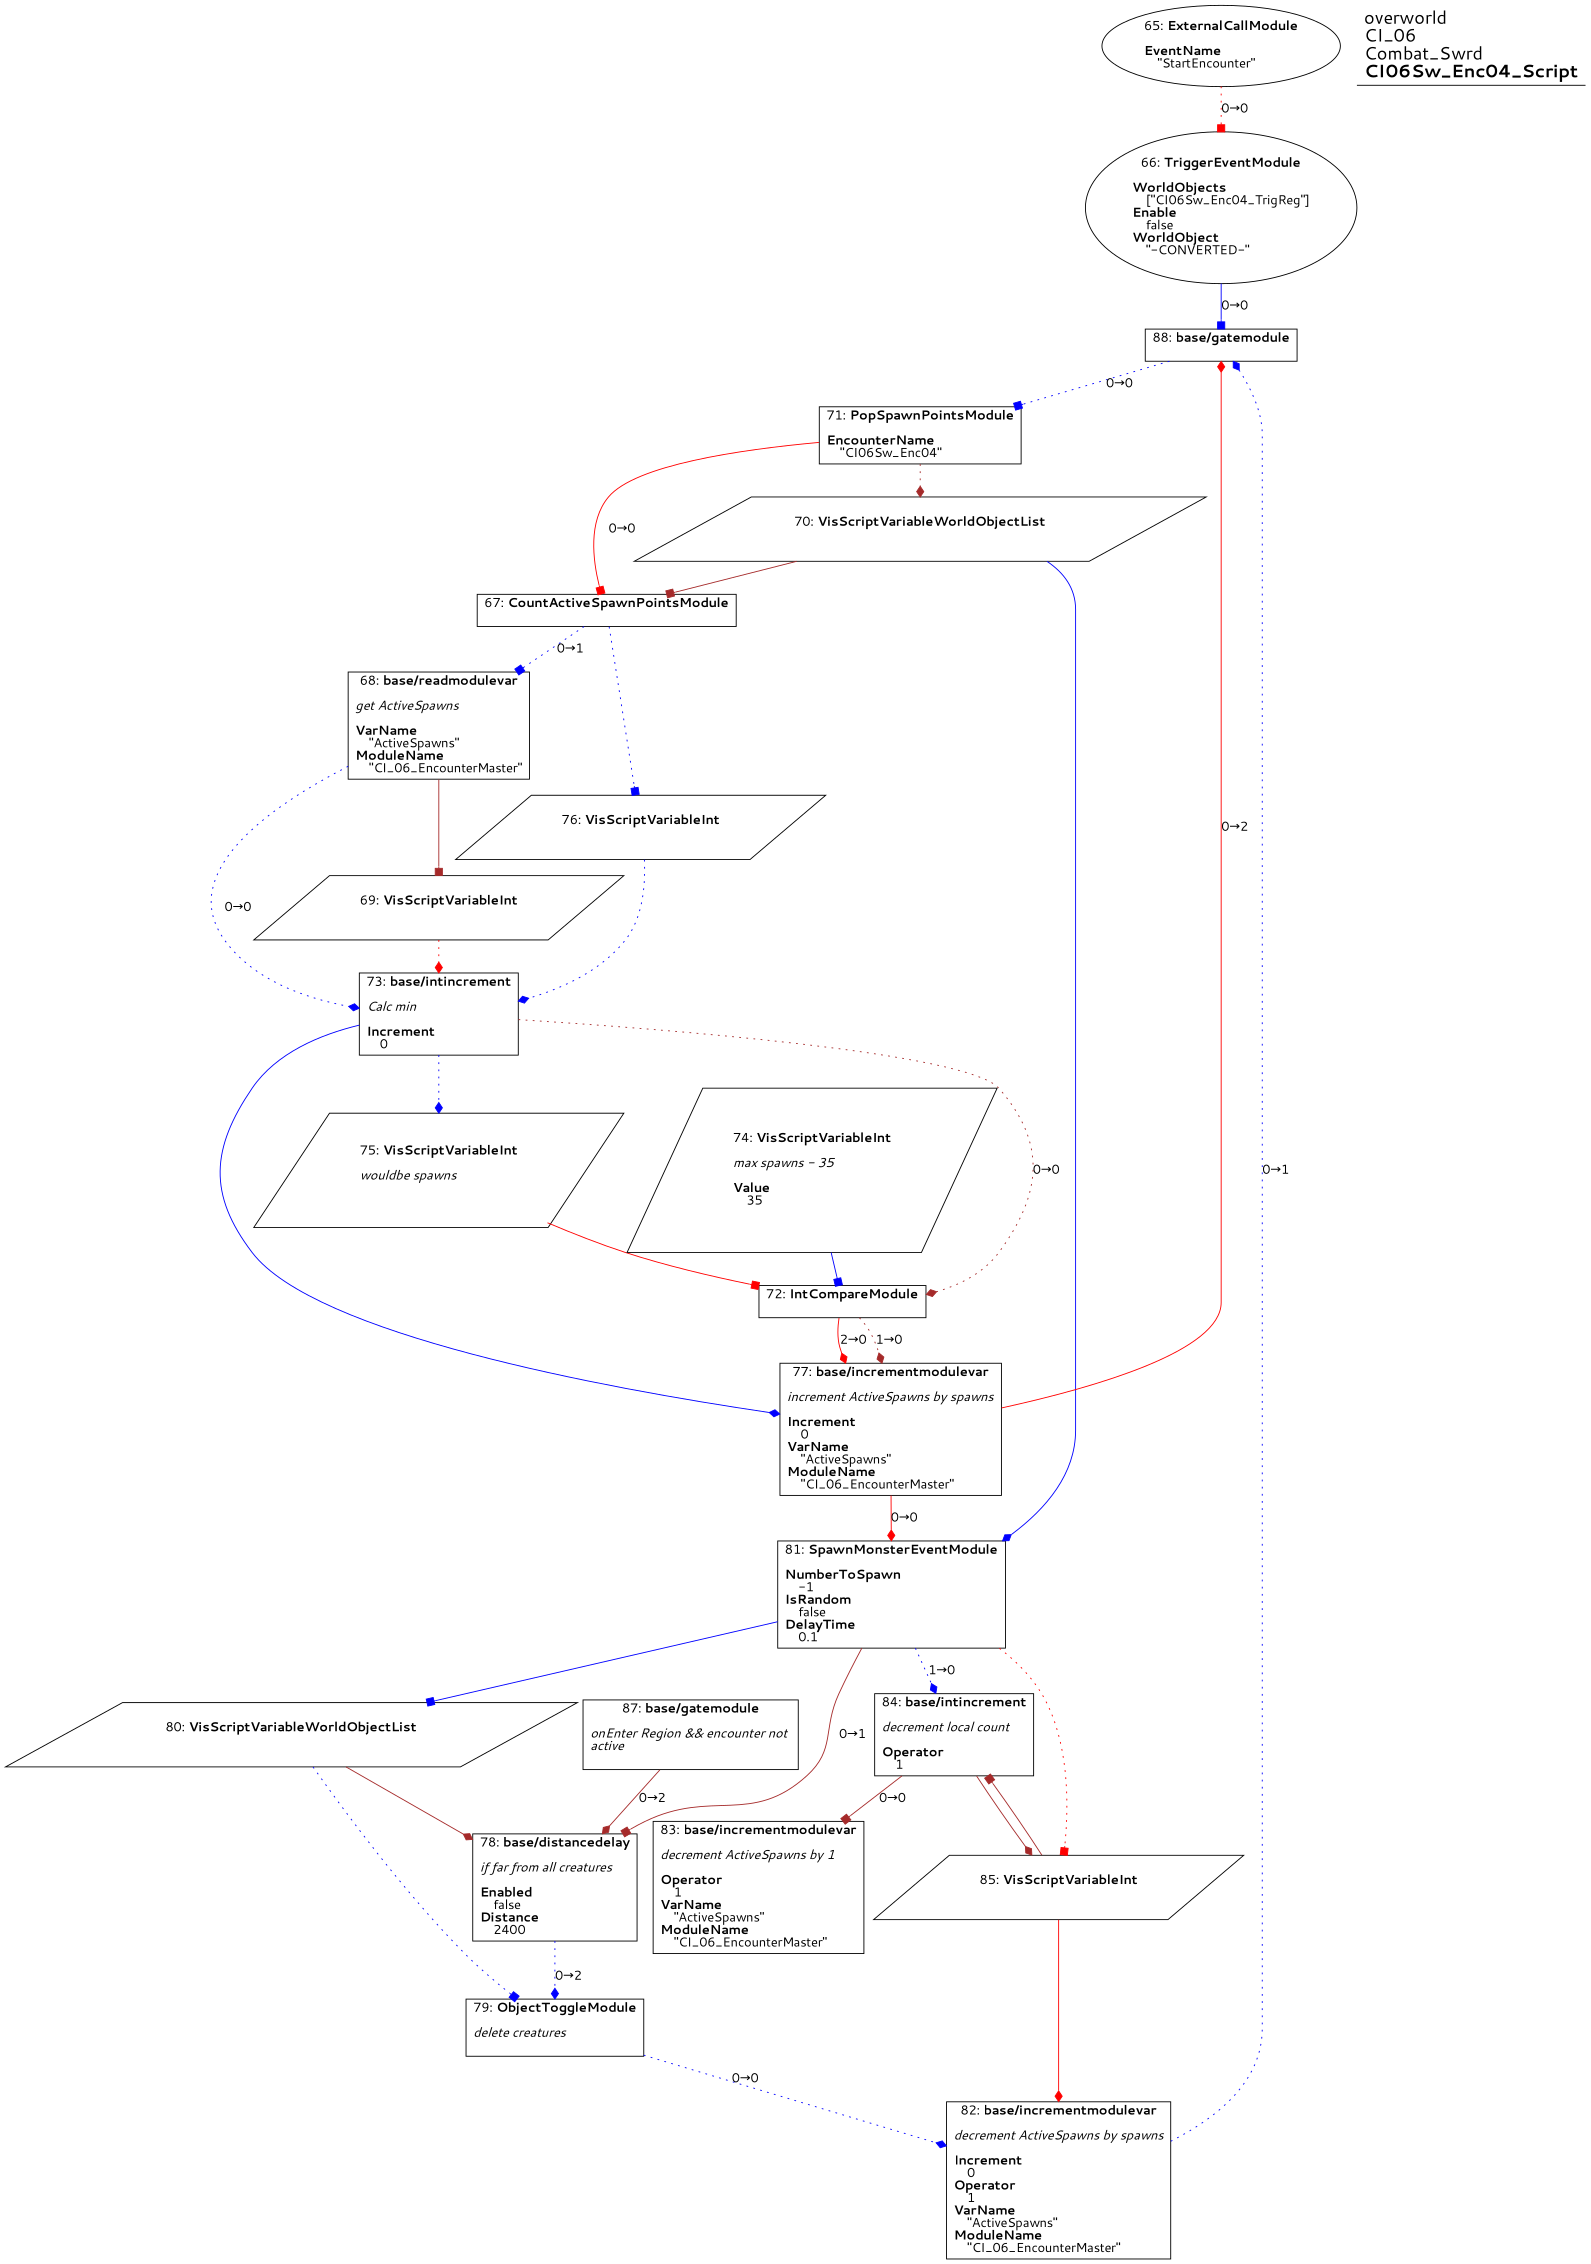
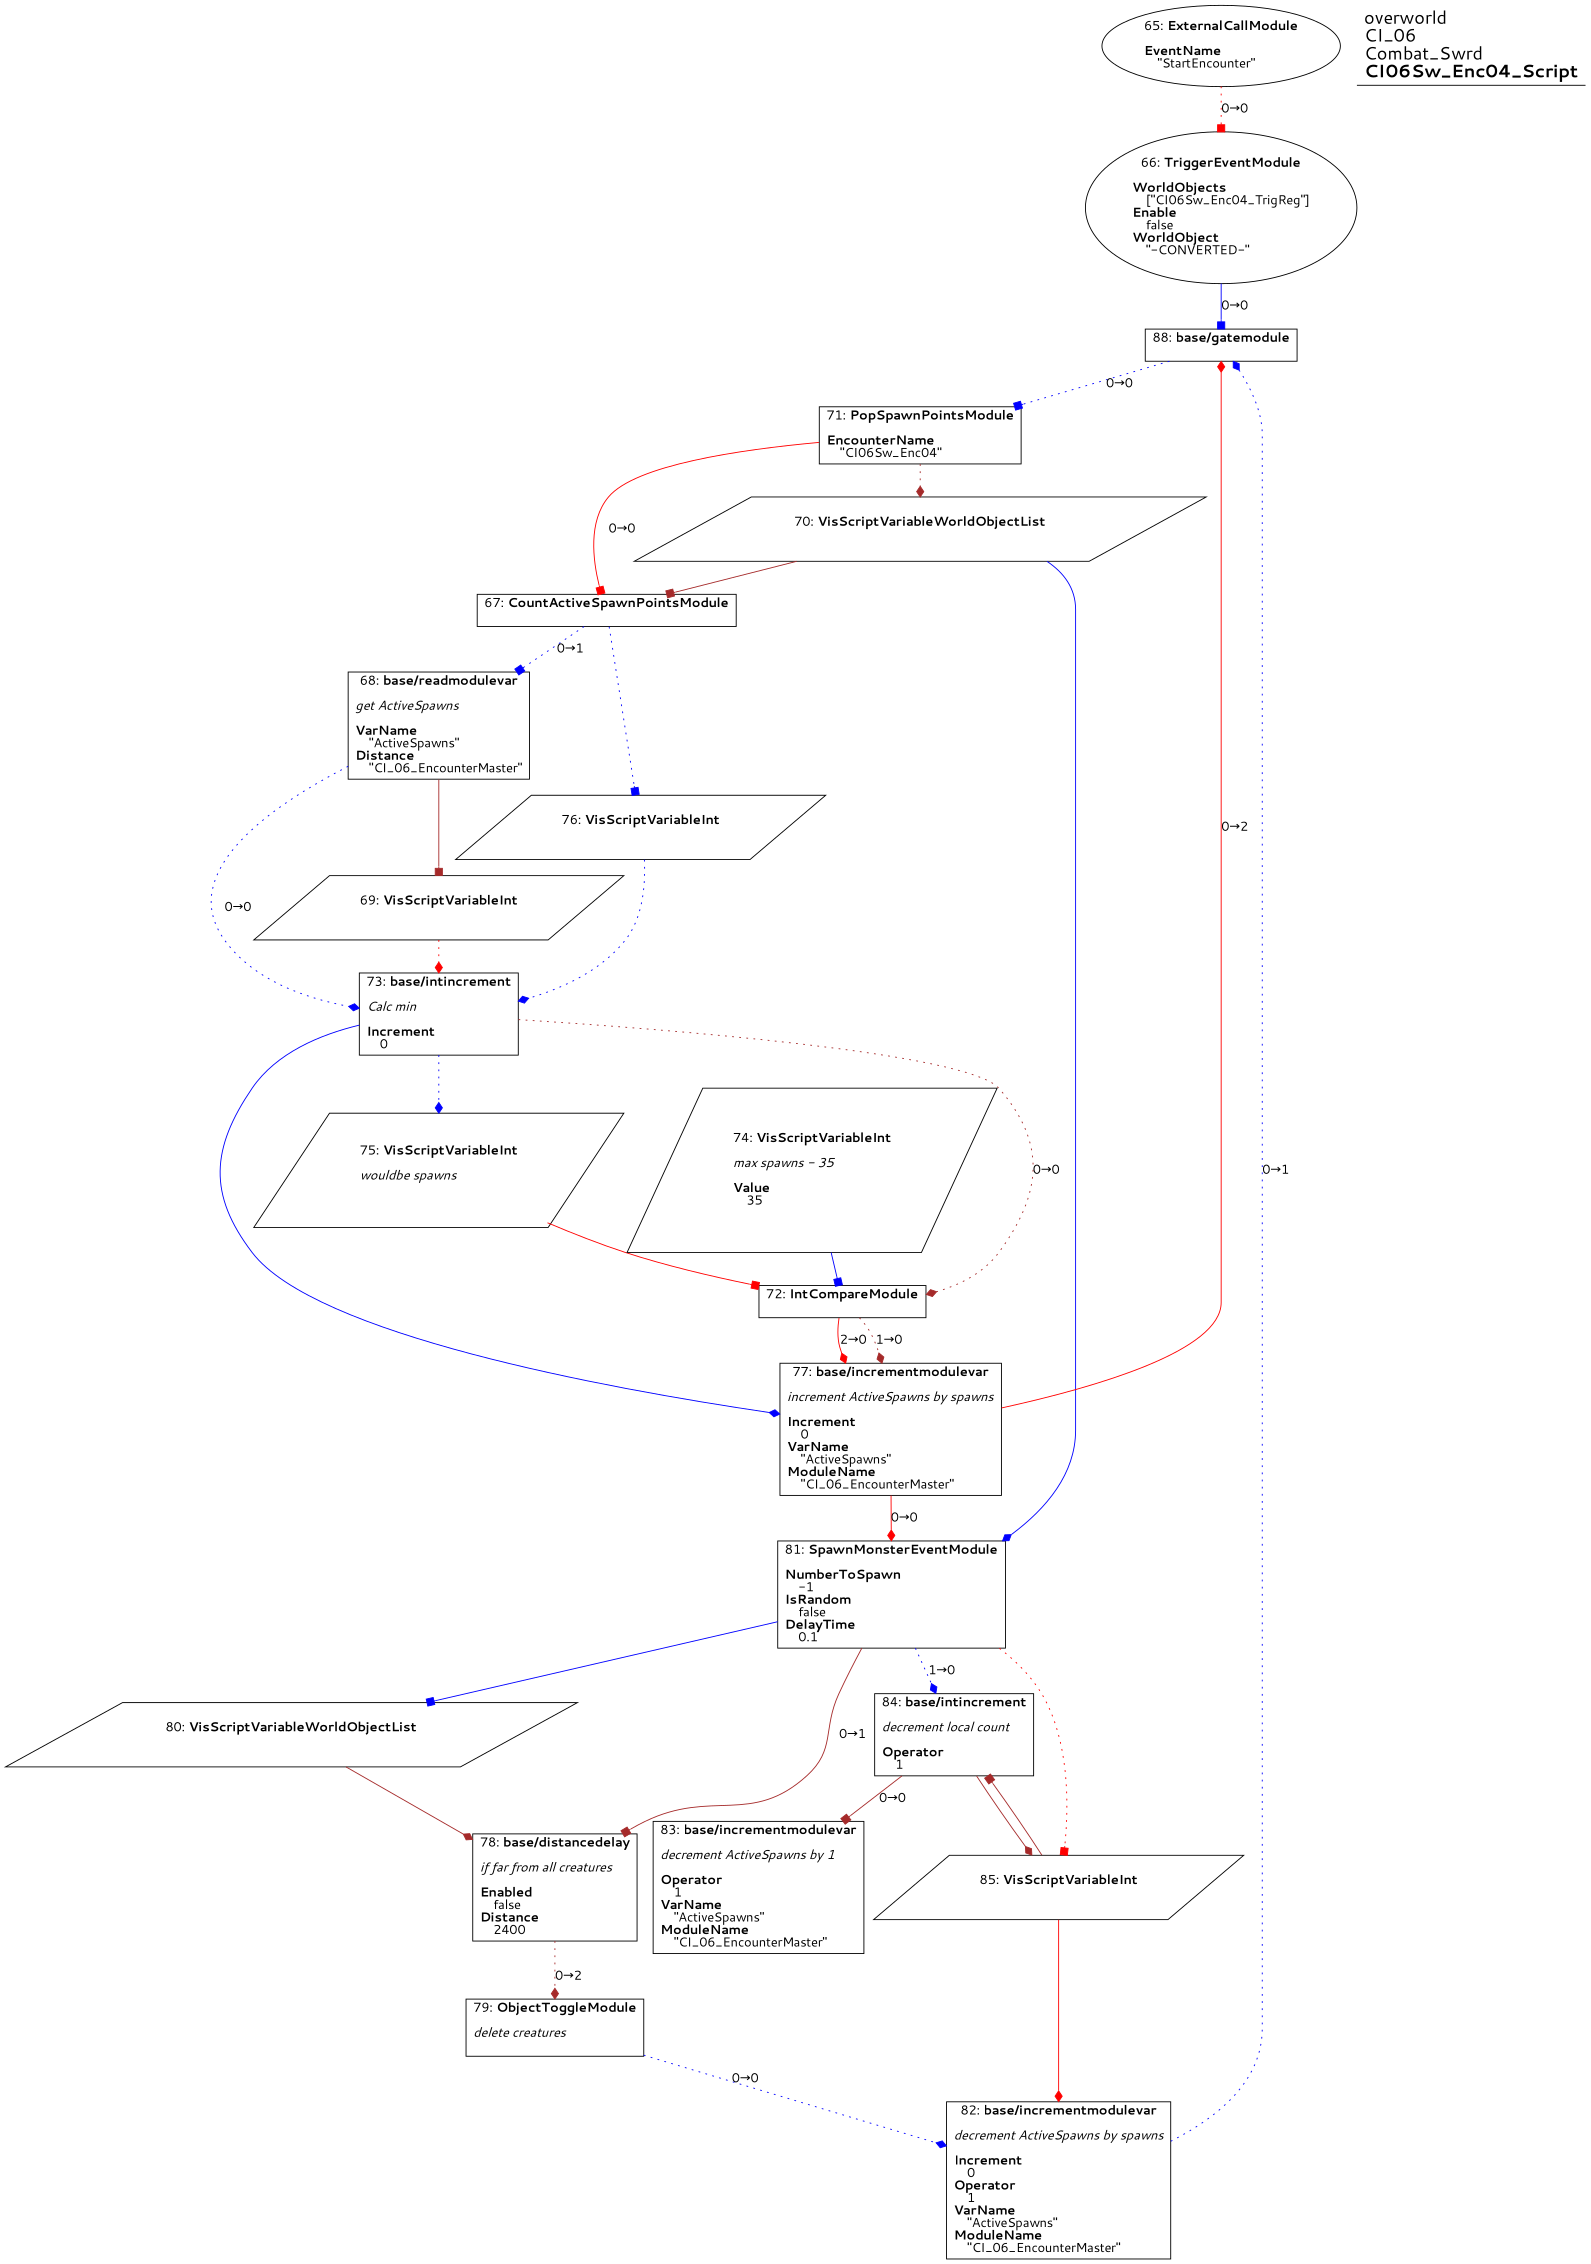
node "68:": text "ModuleName" -> "Distance"
node "87:": removed
edge "80:" -> "79:": removed
edge "78:" -> "79:": color blue -> brown
